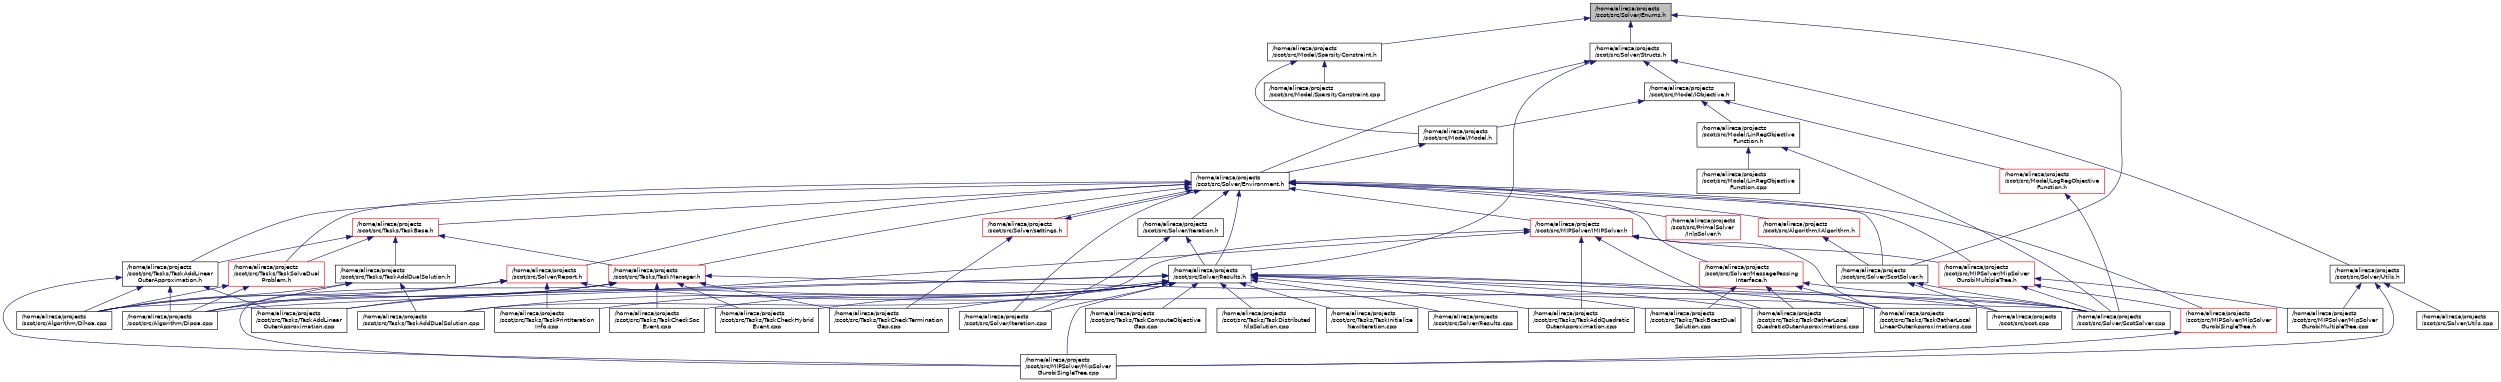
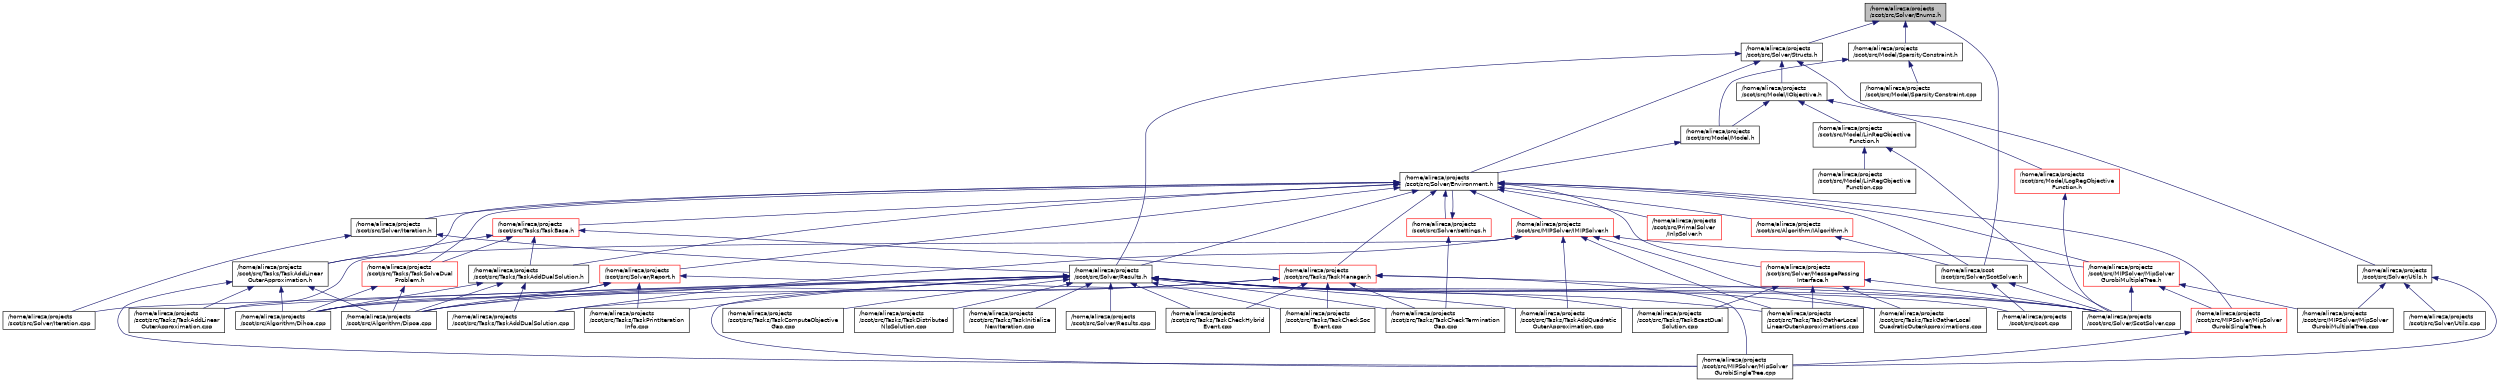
edge "/home/alireza/projects /scot/src/Solver/Iteration.cpp" -> "/home/alireza/projects /scot/src/Solver/Environment.h": now "/home/alireza/projects /scot/src/Tasks/TaskAddDualSolution.h" -> "/home/alireza/projects /scot/src/Solver/Environment.h"
node "/home/alireza/projects /scot/src/Solver/ScotSolver.h": label "/home/alireza/projects /scot/src/Solver/ScotSolver.h" -> "/home/alireza/scot /scot/src/Solver/ScotSolver.h"
